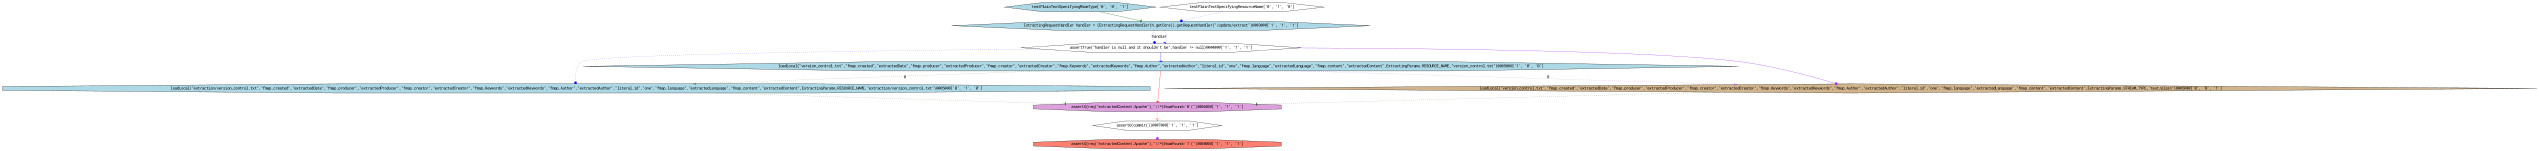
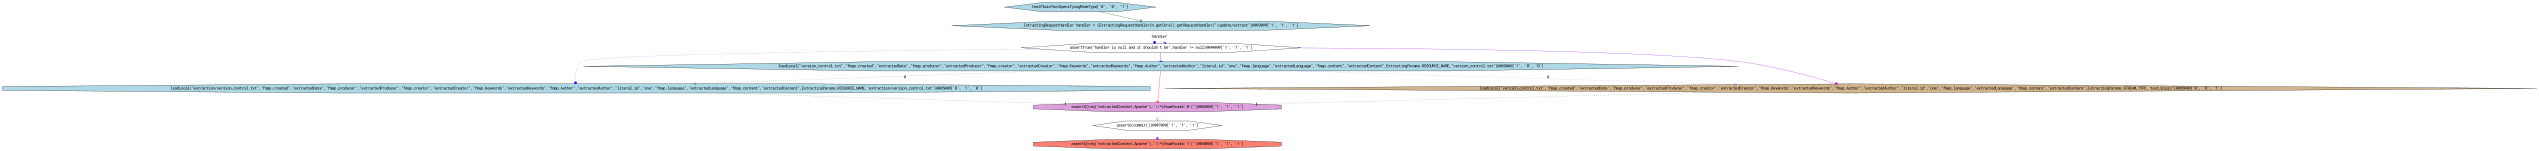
node "testPlainTextSpecifyingResourceName['0', '1', '0']": removed
